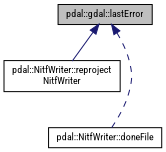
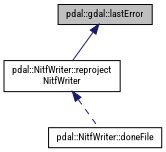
edge "pdal::NitfWriter::doneFile" -> "pdal::gdal::lastError": now "pdal::NitfWriter::doneFile" -> "pdal::NitfWriter::reproject NitfWriter"
